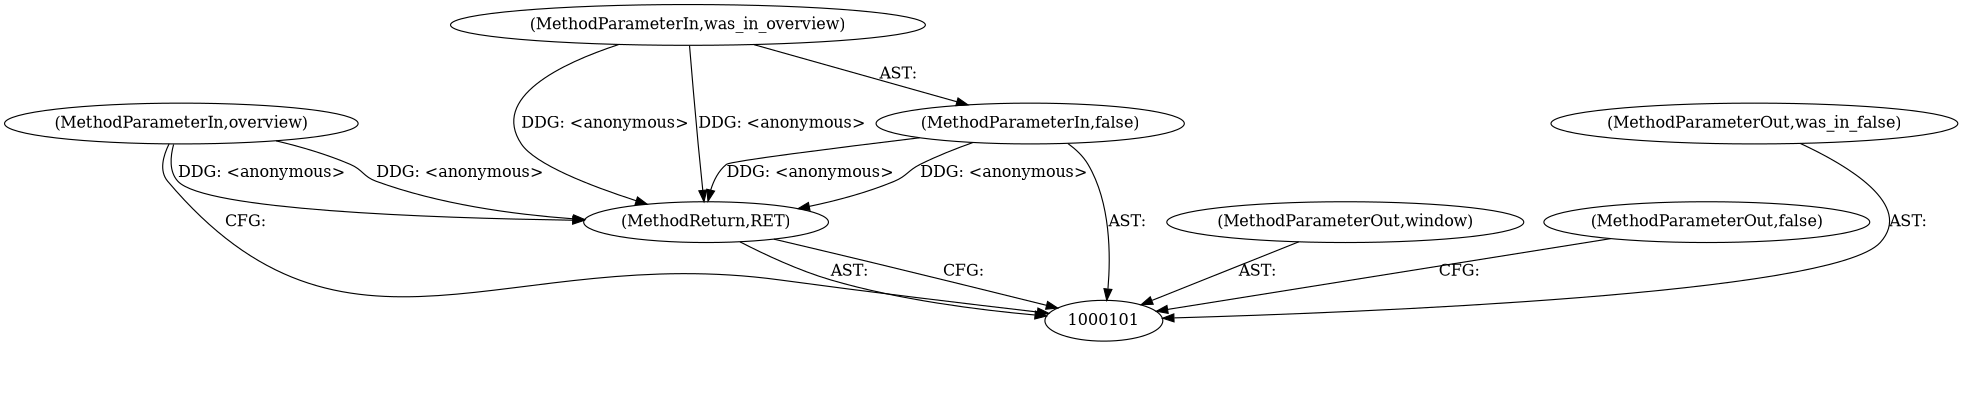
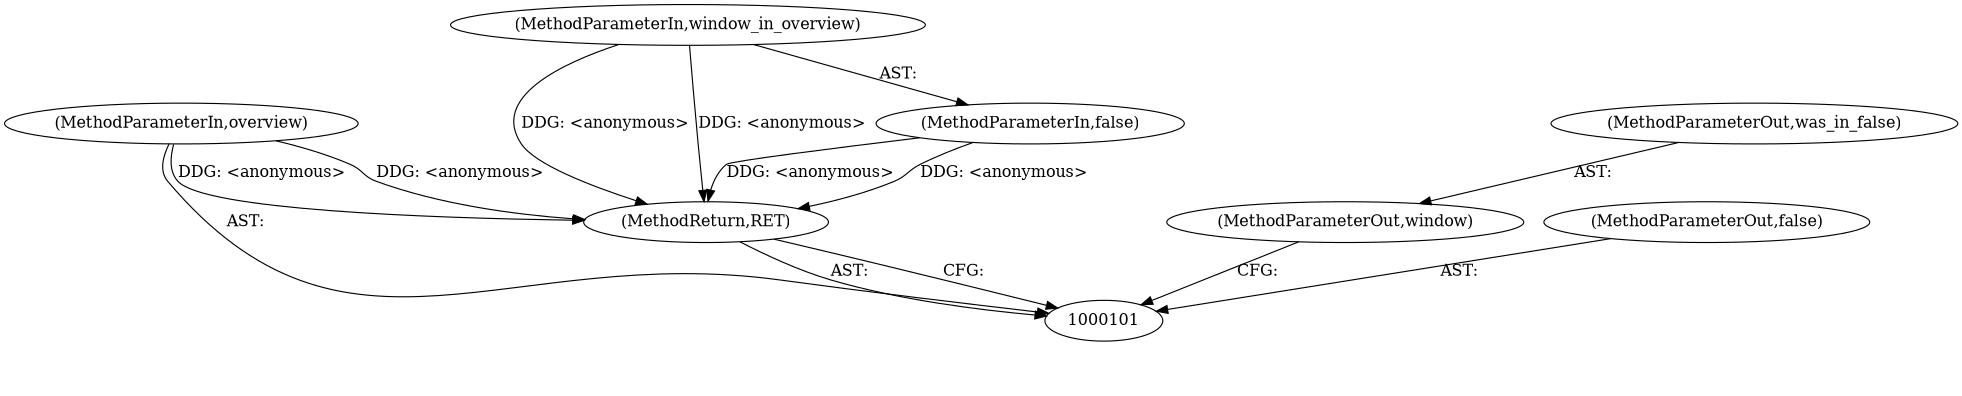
node "(MethodParameterIn,was_in_overview)": label "(MethodParameterIn,was_in_overview)" -> "(MethodParameterIn,window_in_overview)"
edge "(MethodParameterIn,false)" -> "1000101": removed, label "AST:"
edge "(MethodParameterIn,overview)" -> "1000101": label "CFG: " -> "AST: "
edge "(MethodParameterOut,window)" -> "1000101": label "AST: " -> "CFG: "
edge "(MethodParameterOut,false)" -> "1000101": label "CFG: " -> "AST: "
edge "(MethodParameterOut,was_in_false)" -> "1000101": now "(MethodParameterOut,was_in_false)" -> "(MethodParameterOut,window)"
